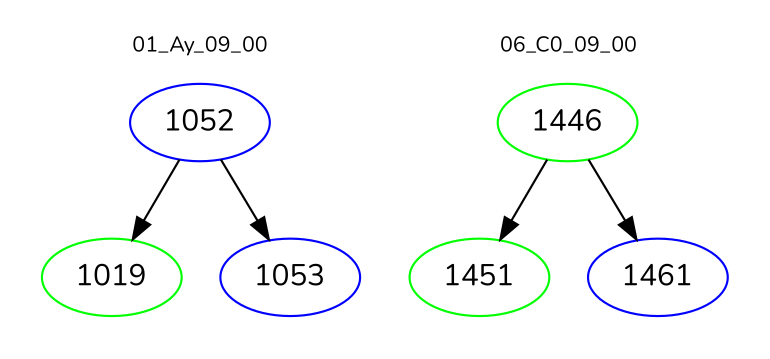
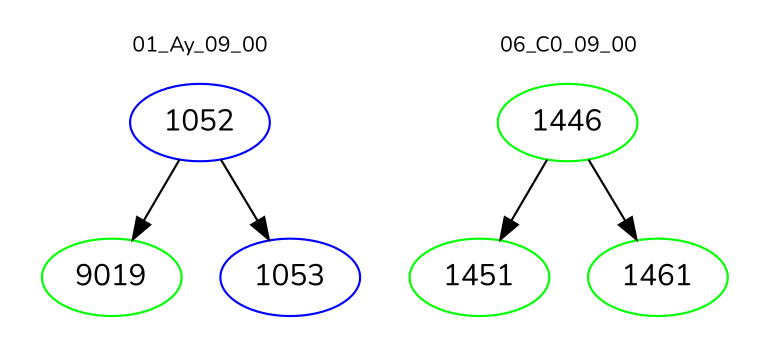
node "1019": label "1019" -> "9019"
node "1461": color blue -> green
